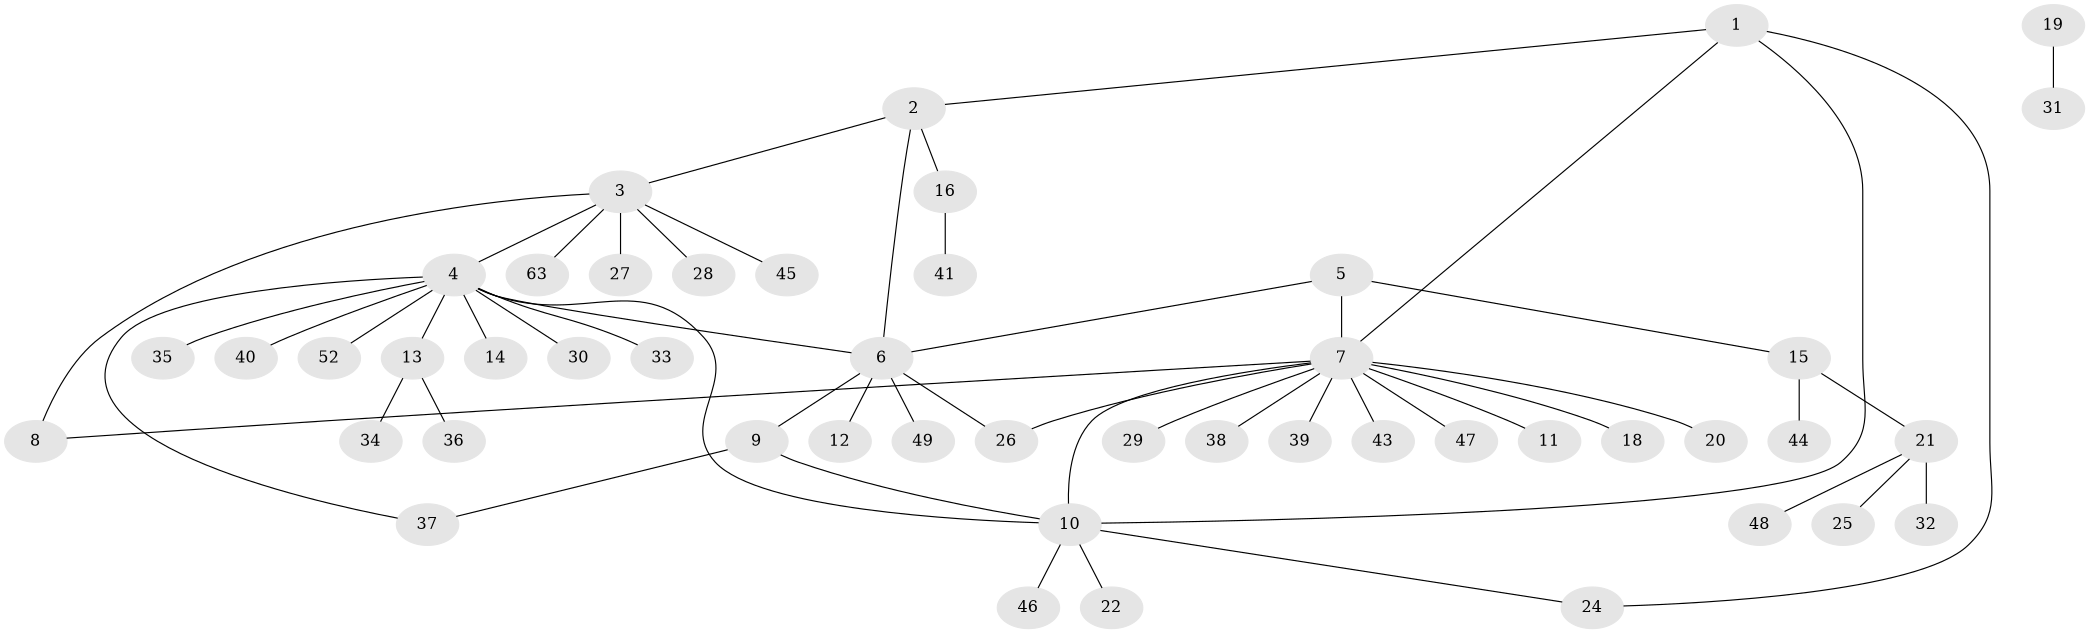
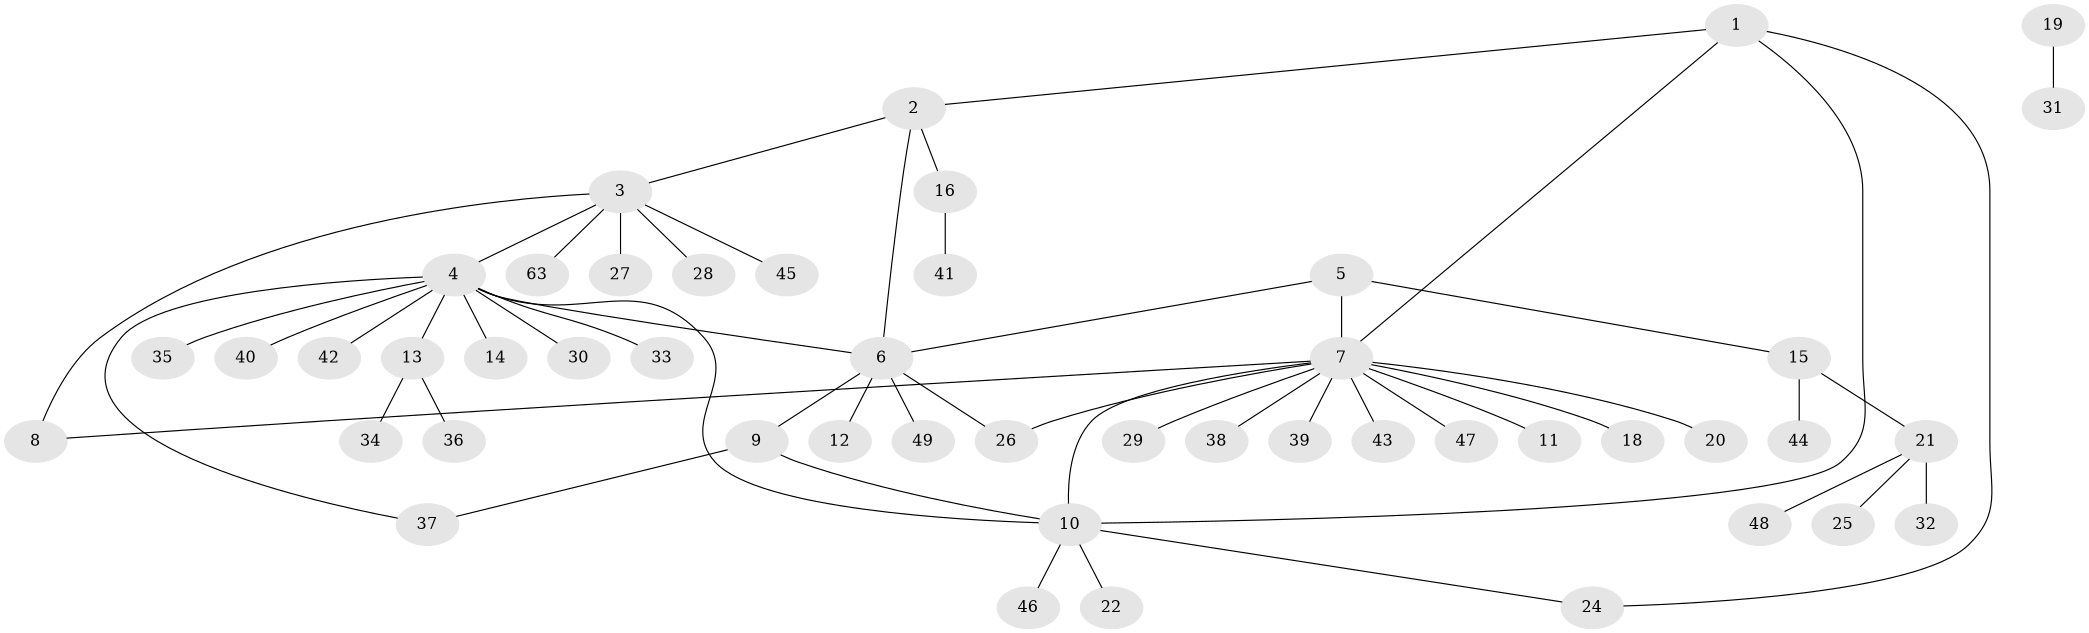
node "52": label "52" -> "42"
